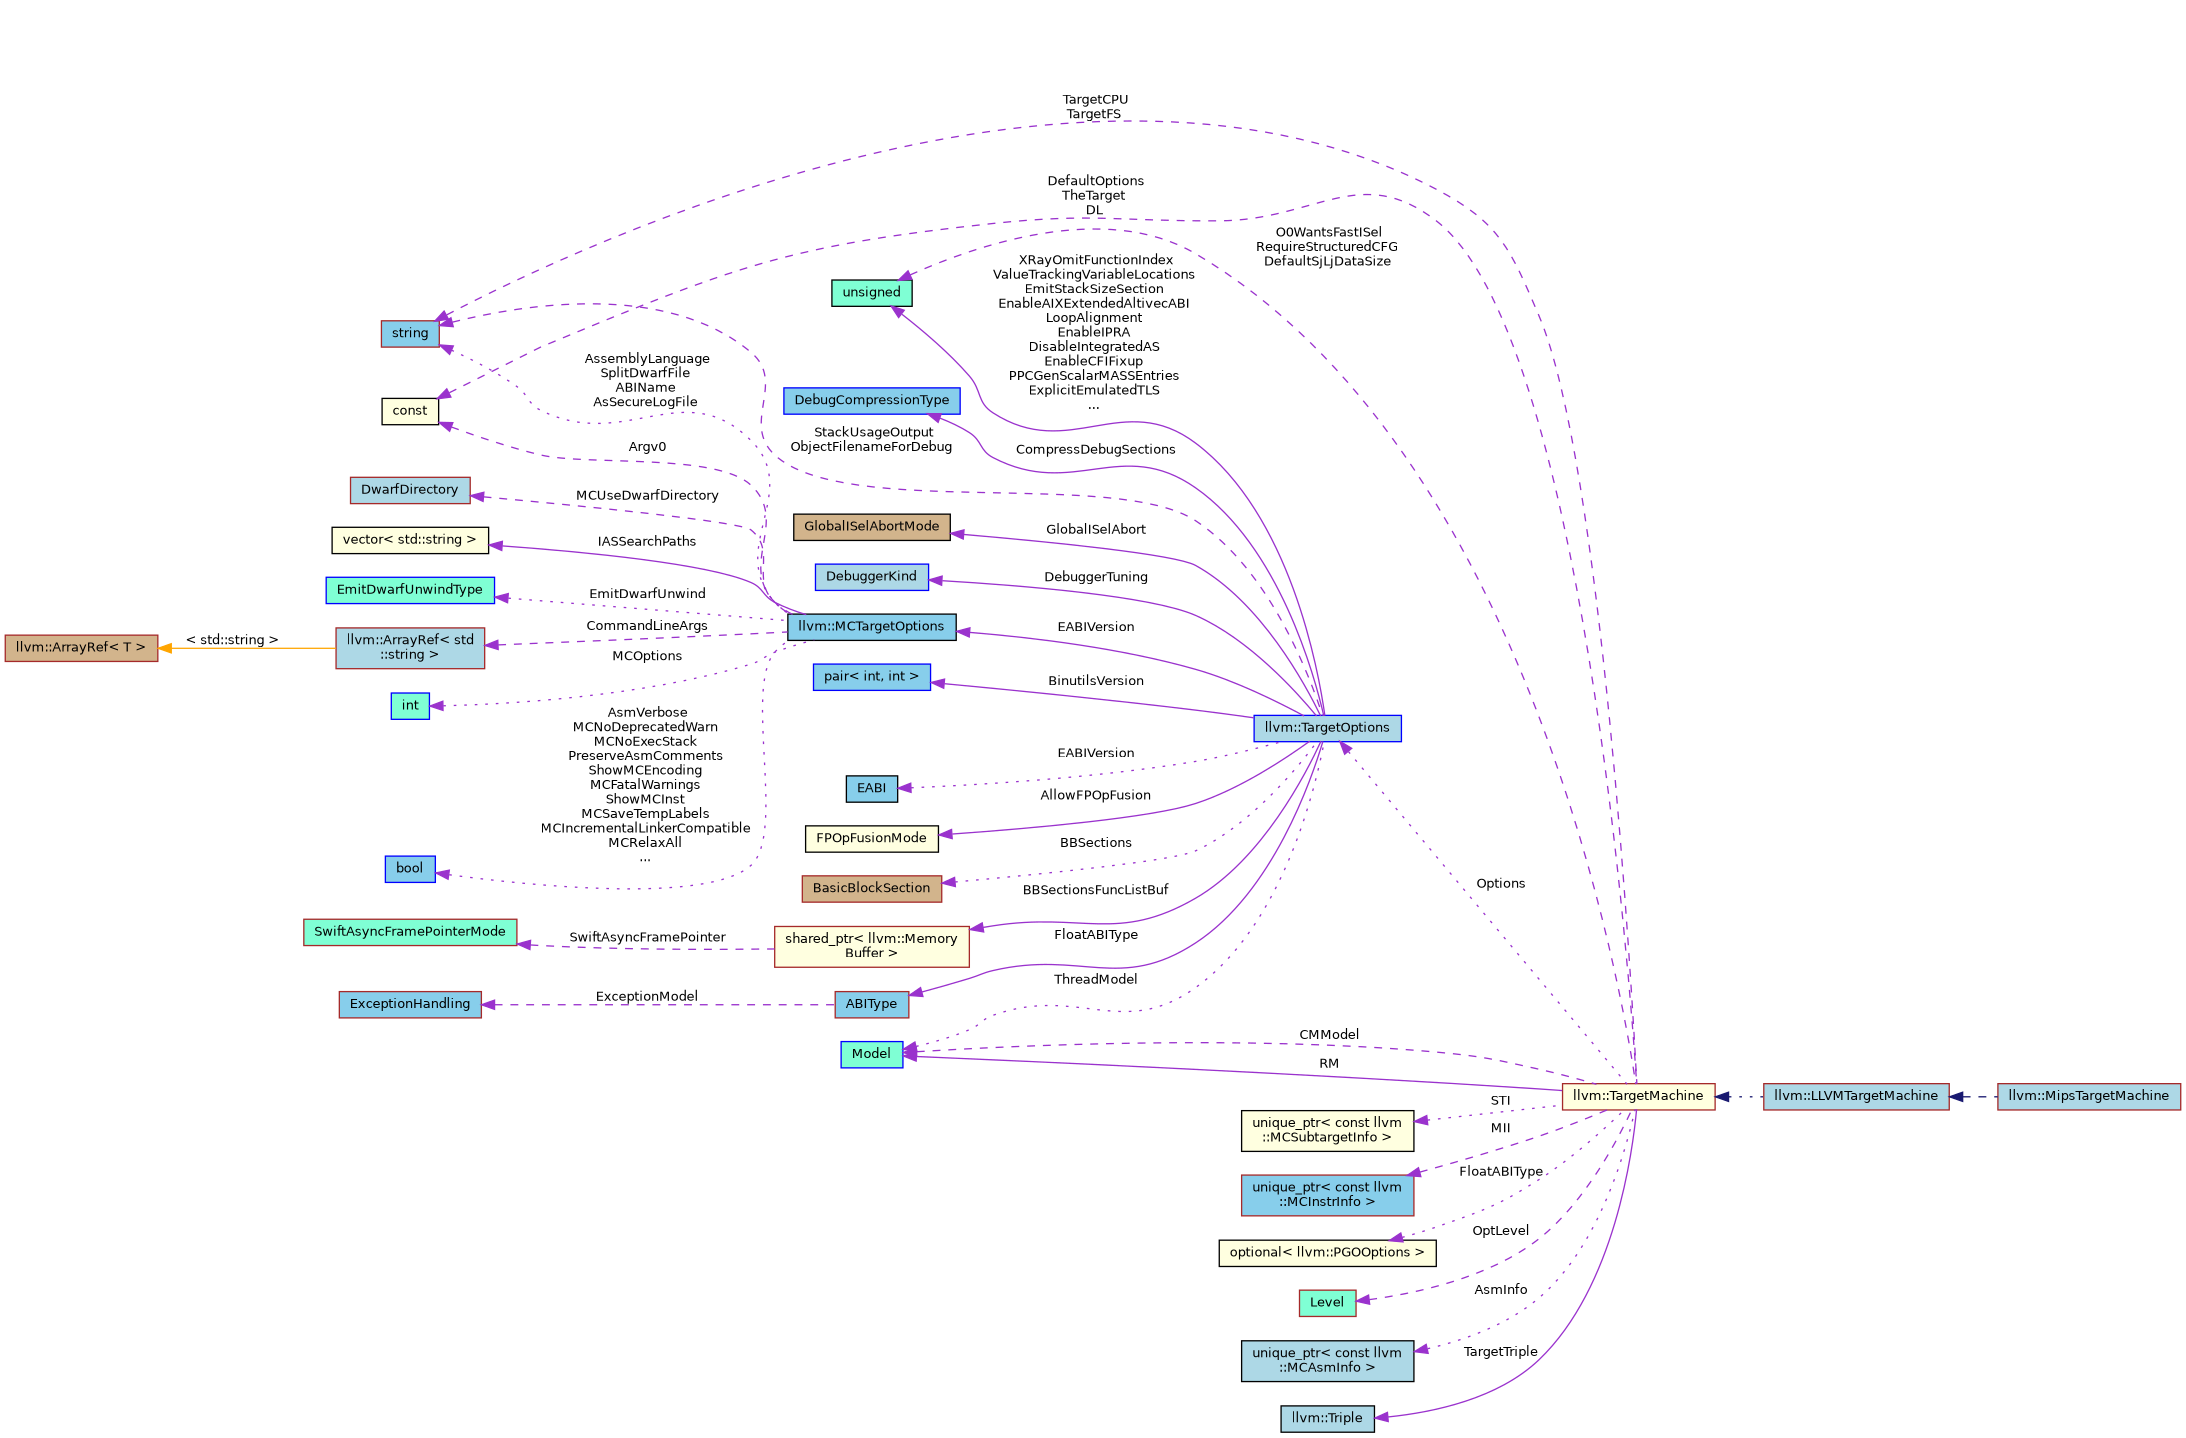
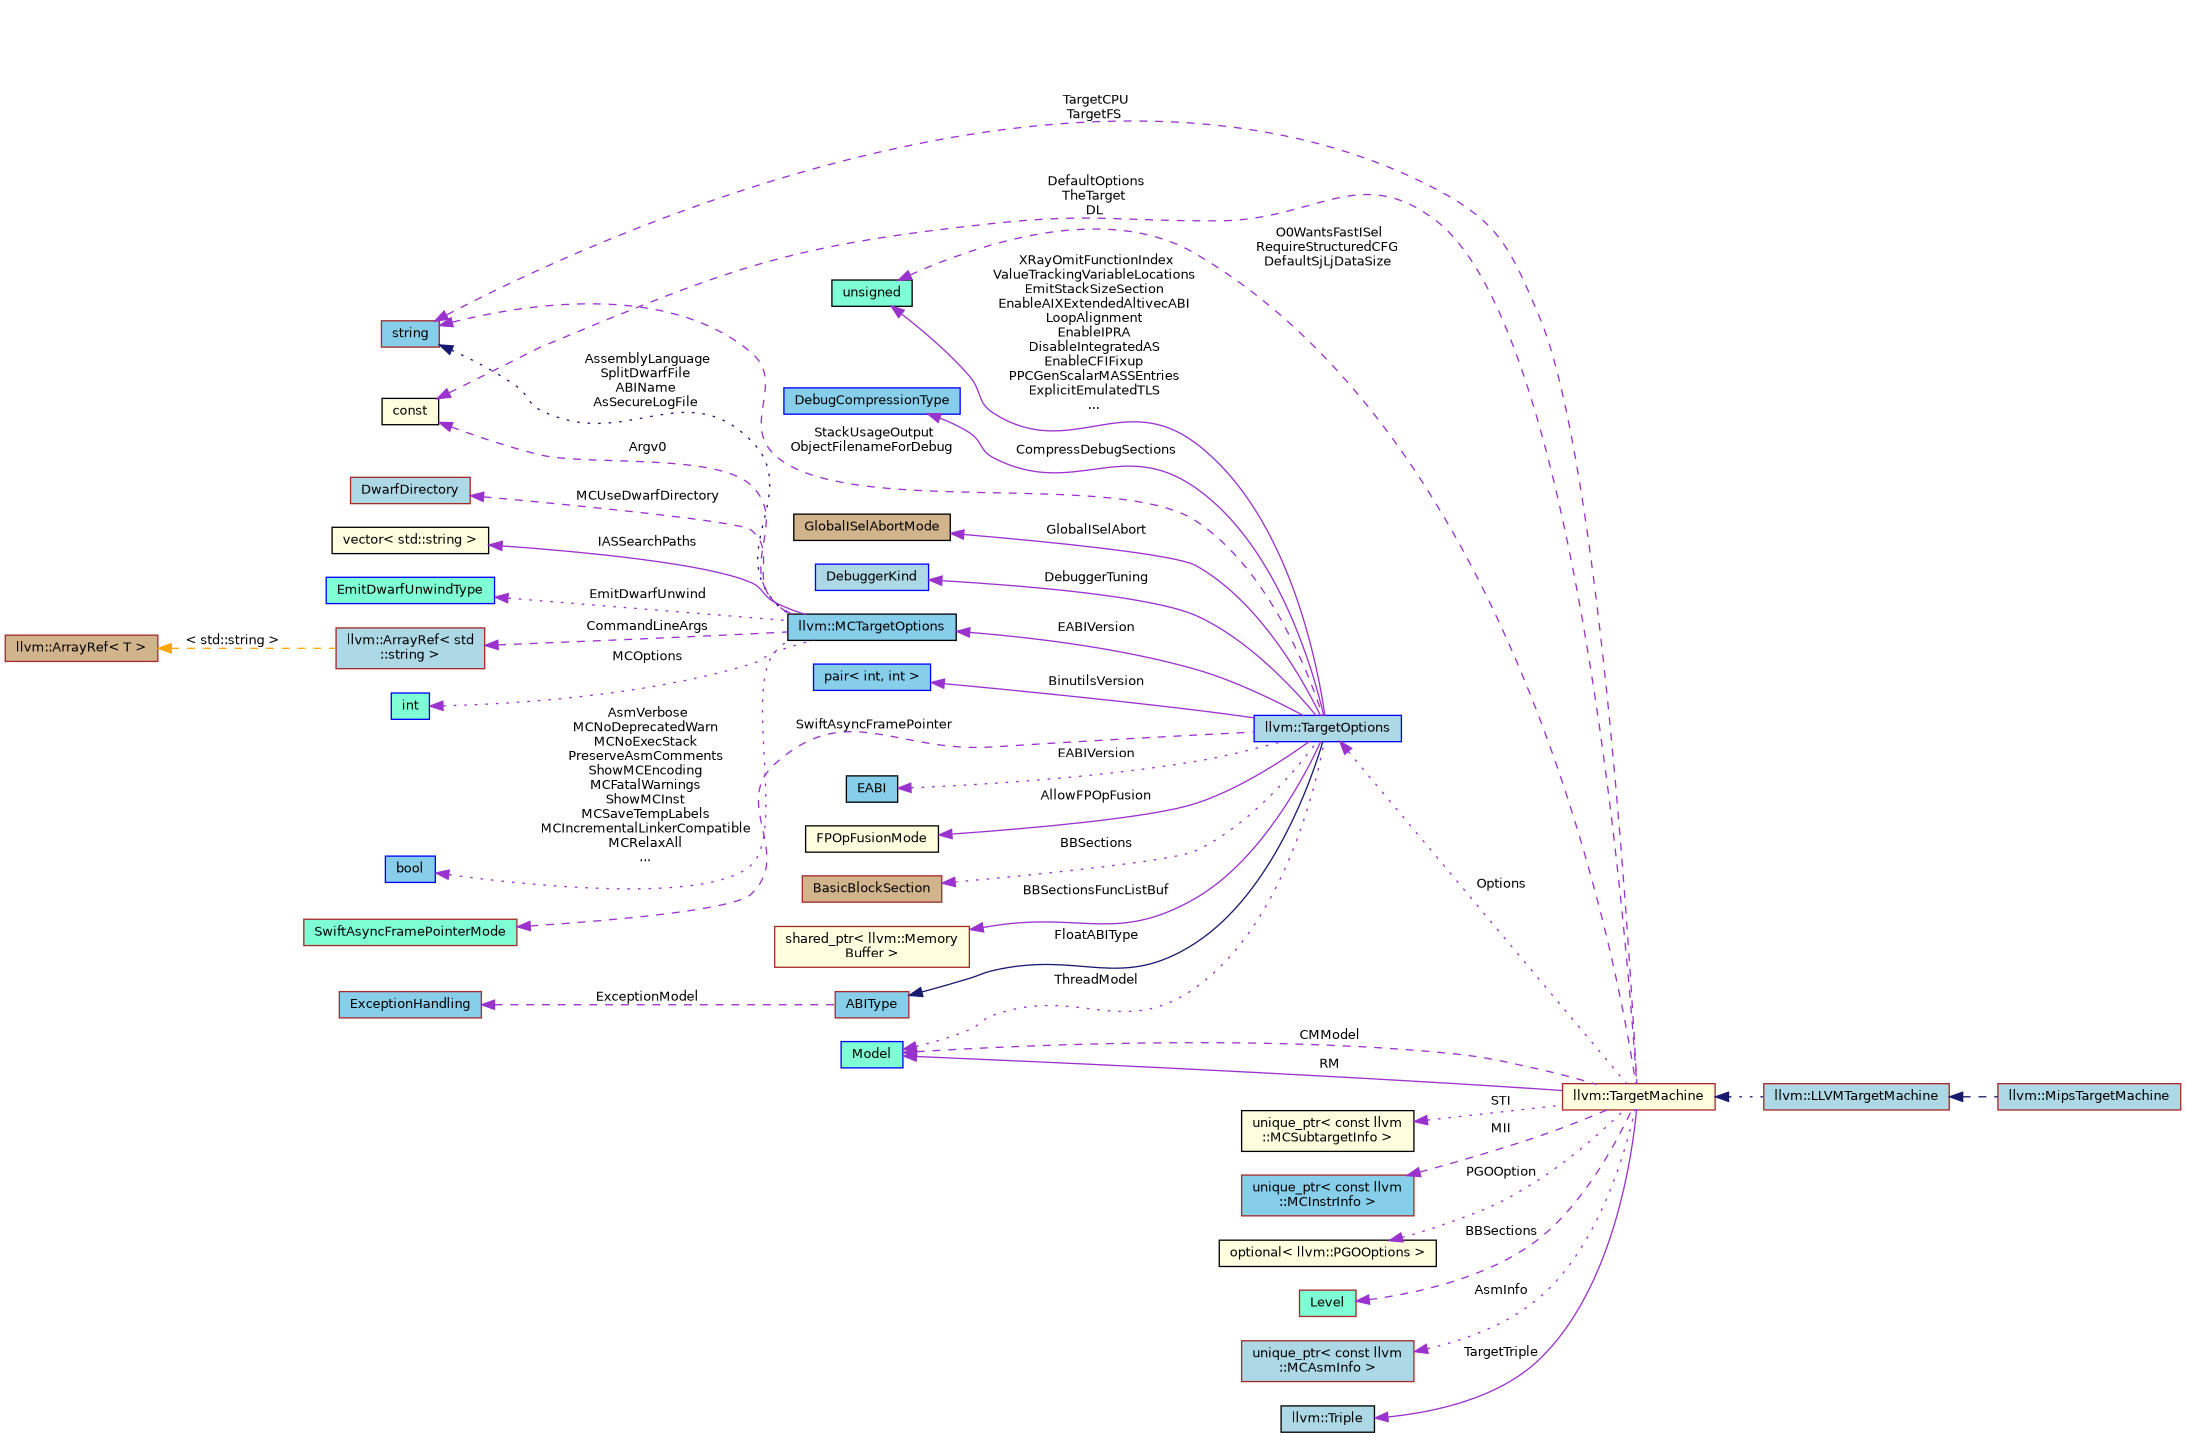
edge "llvm::MCTargetOptions" -> "string": color darkorchid3 -> midnightblue
edge "llvm::ArrayRef< std ::string >" -> "llvm::ArrayRef< T >": style solid -> dashed
edge "shared_ptr< llvm::Memory Buffer >" -> "SwiftAsyncFramePointerMode": now "llvm::TargetOptions" -> "SwiftAsyncFramePointerMode"
edge "llvm::TargetOptions" -> "ABIType": color darkorchid3 -> midnightblue
edge "llvm::TargetMachine" -> "optional< llvm::PGOOptions >": label " FloatABIType" -> " PGOOption"
edge "llvm::TargetMachine" -> "Level": label " OptLevel" -> " BBSections"
node "unique_ptr< const llvm ::MCAsmInfo >": color black -> brown
